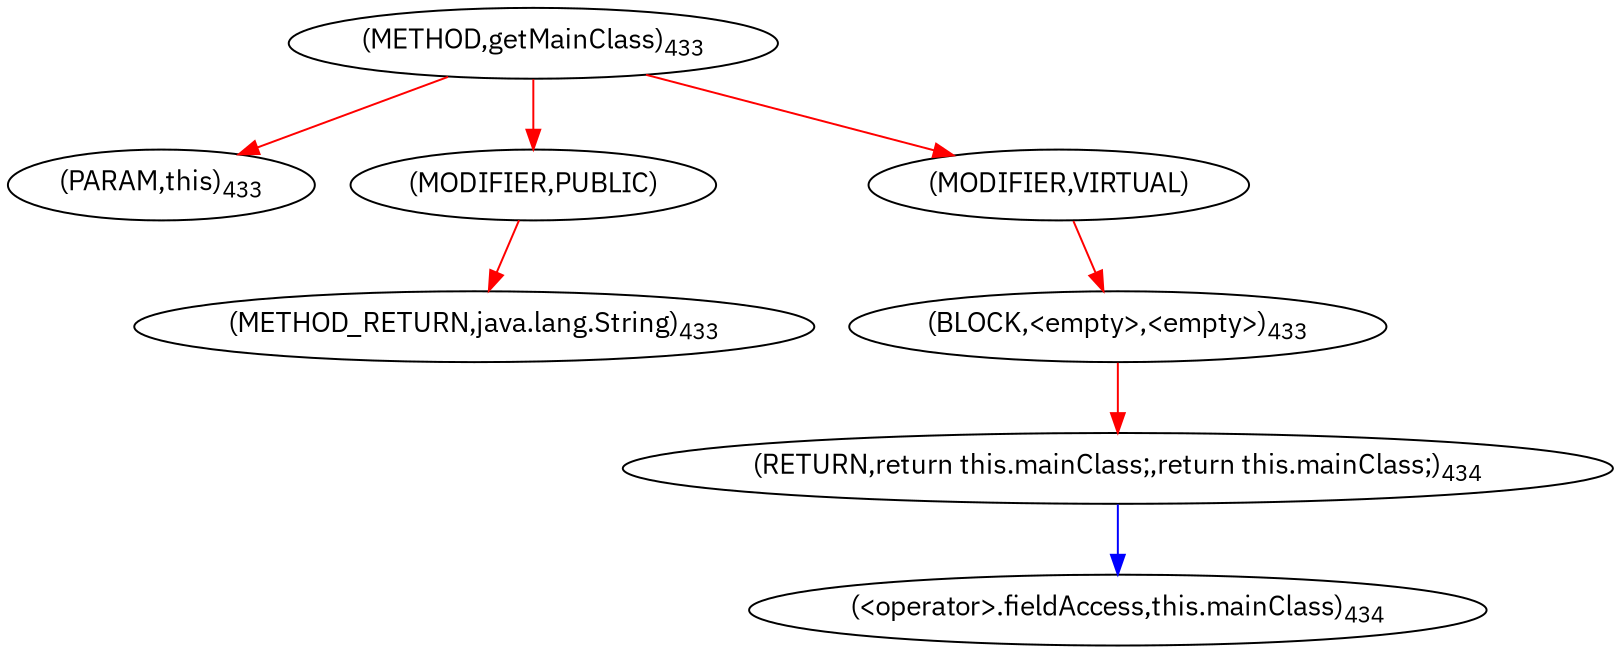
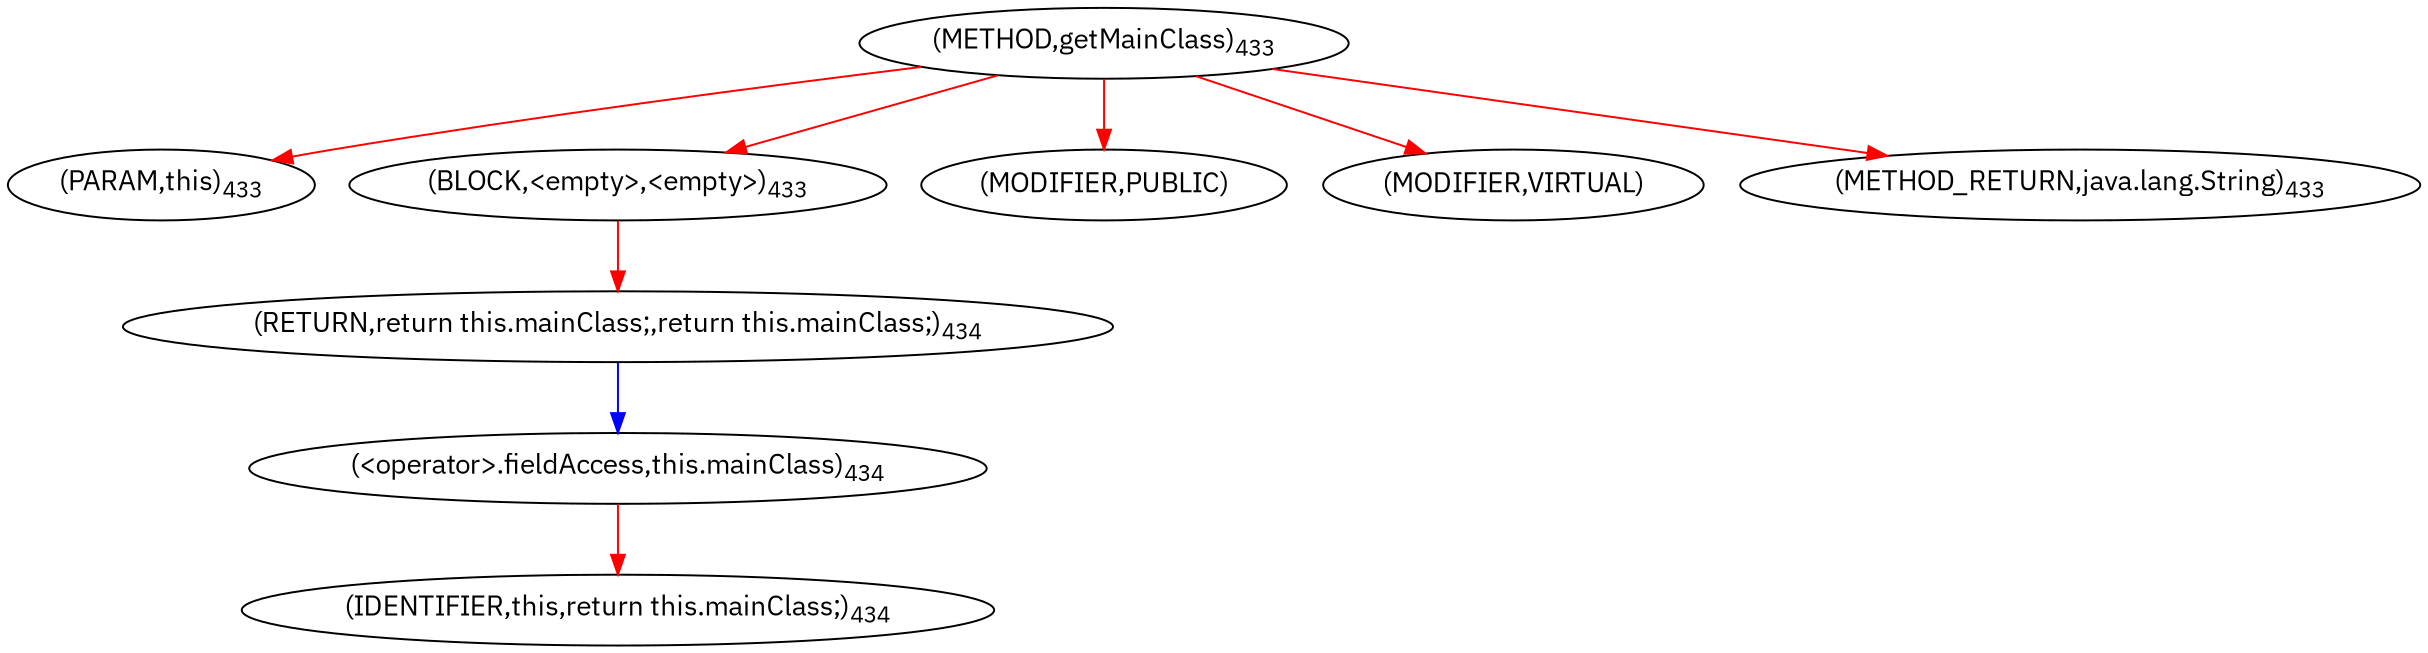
edge "(MODIFIER,PUBLIC)" -> "(METHOD_RETURN,java.lang.String)": now "(METHOD,getMainClass)" -> "(METHOD_RETURN,java.lang.String)"
edge "(MODIFIER,VIRTUAL)" -> "(BLOCK,<empty>,<empty>)": now "(METHOD,getMainClass)" -> "(BLOCK,<empty>,<empty>)"
node "(IDENTIFIER,this,return this.mainClass;)": added
